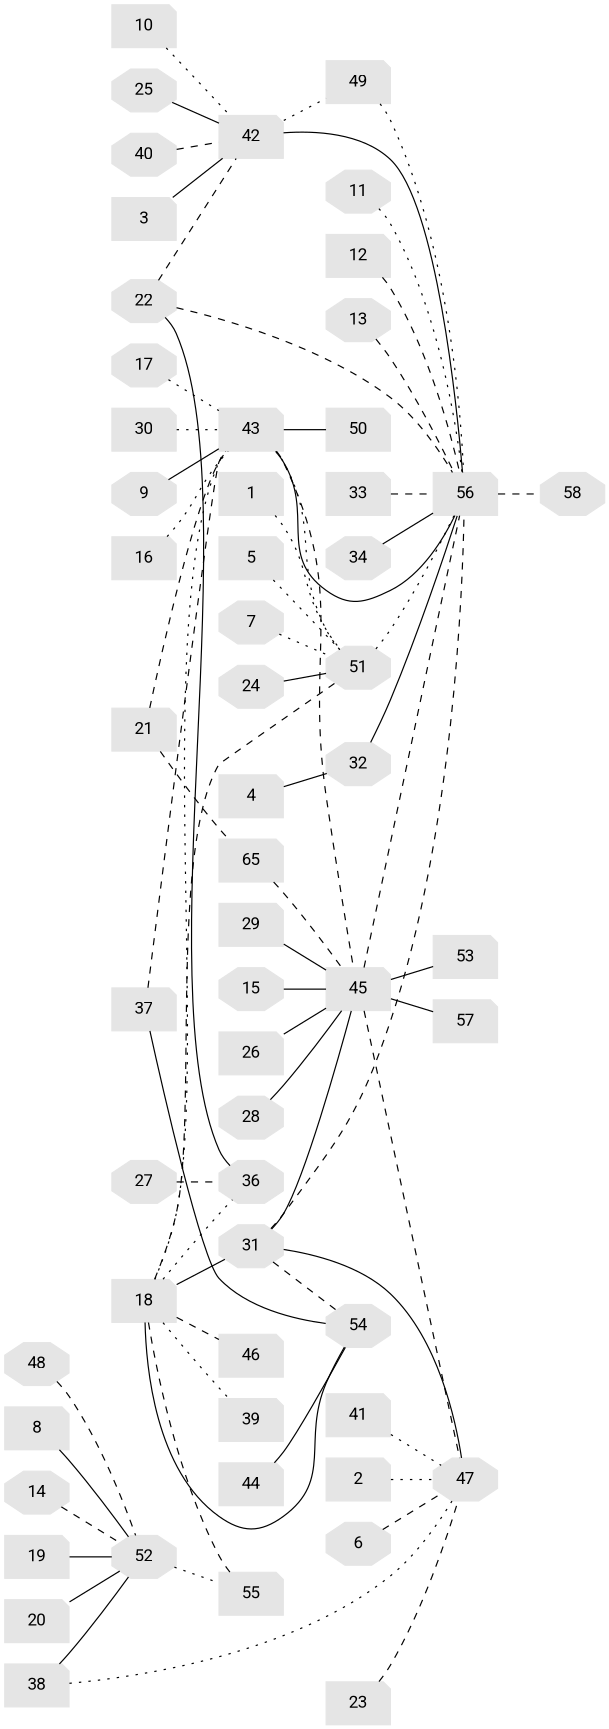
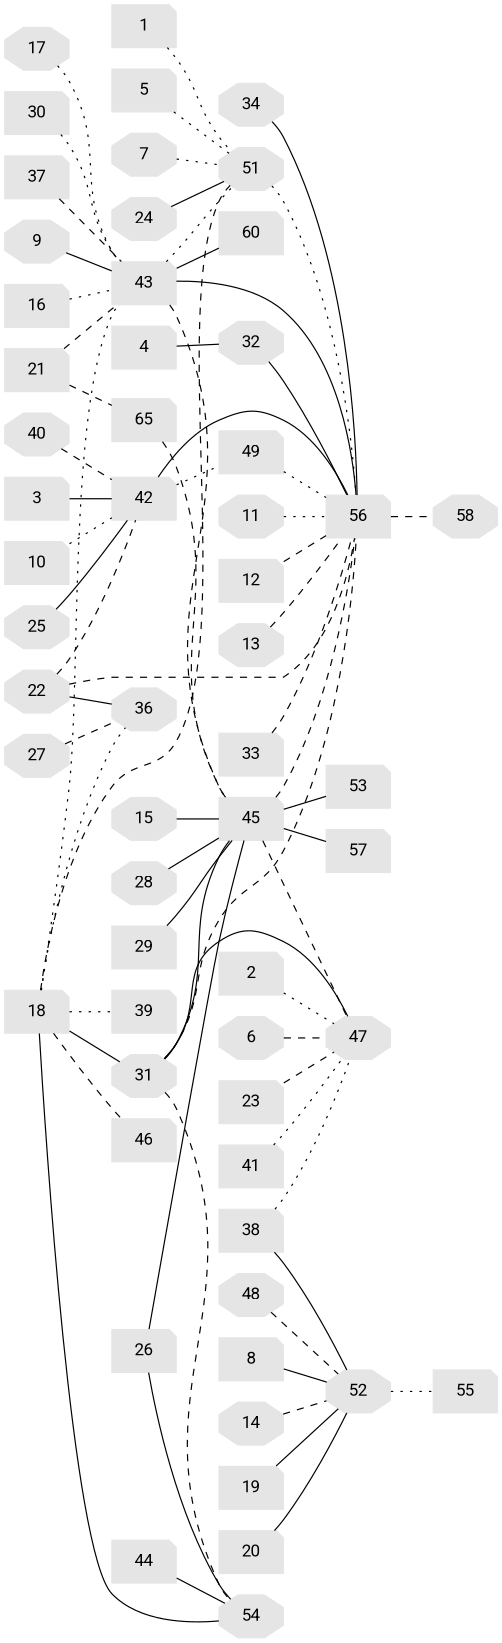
node "50": label "50" -> "60"
edge "37" -- "54": now "26" -- "54"
edge "18" -- "55": removed
